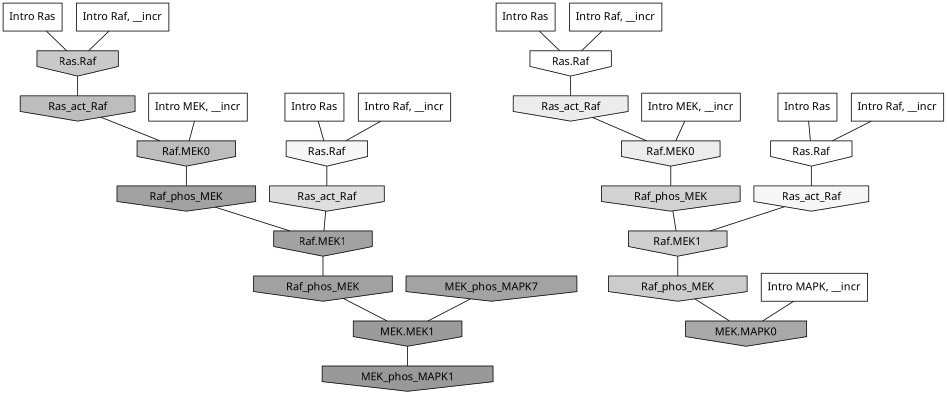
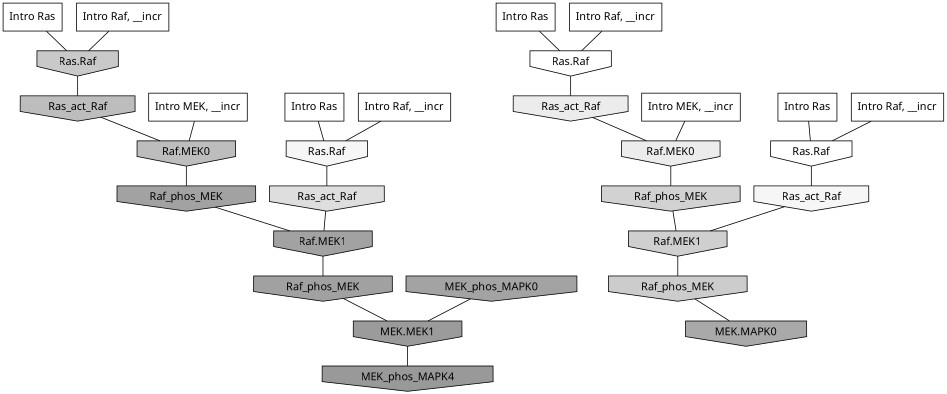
node "MEK_phos_MAPK7": label "MEK_phos_MAPK7" -> "MEK_phos_MAPK0"
node "Intro MAPK, __incr": removed
node "MEK_phos_MAPK1": label "MEK_phos_MAPK1" -> "MEK_phos_MAPK4"
